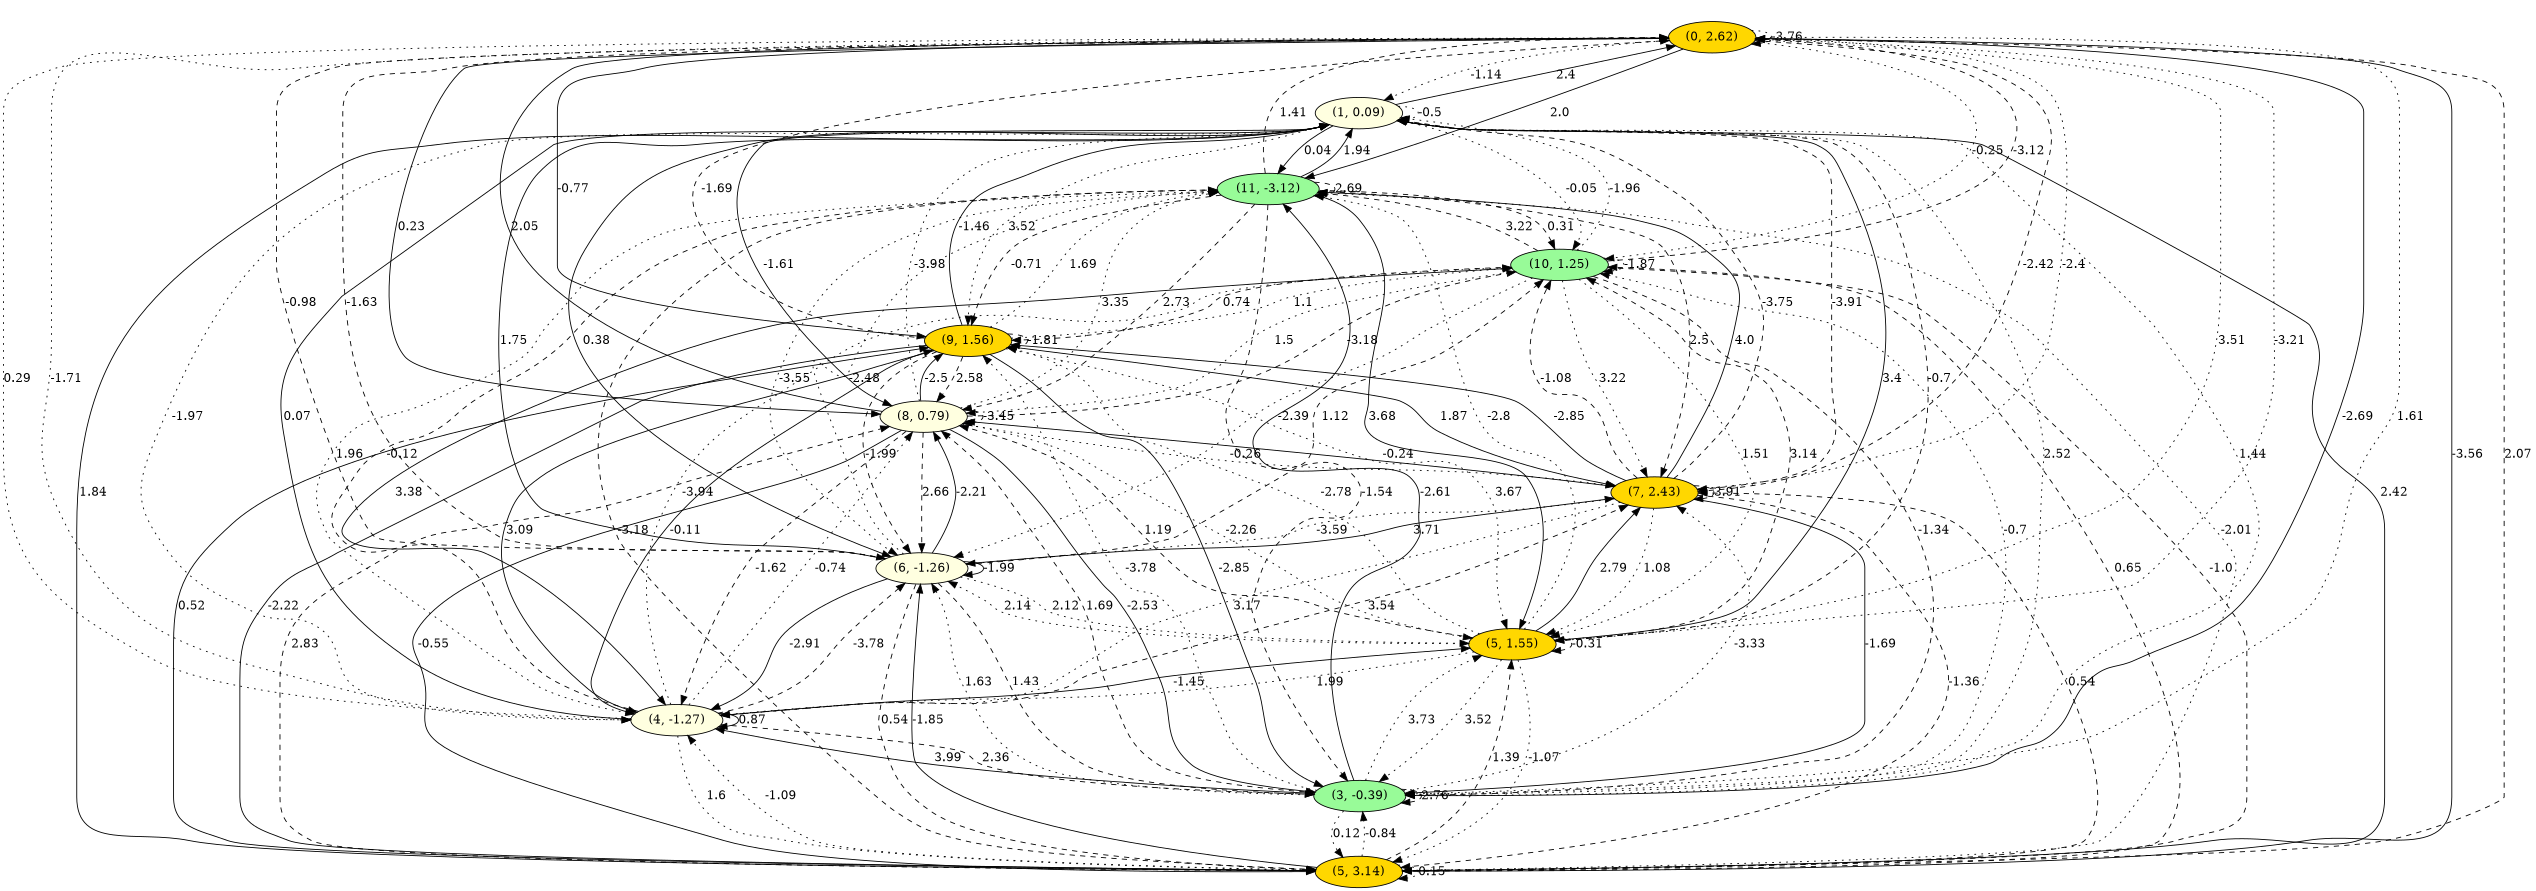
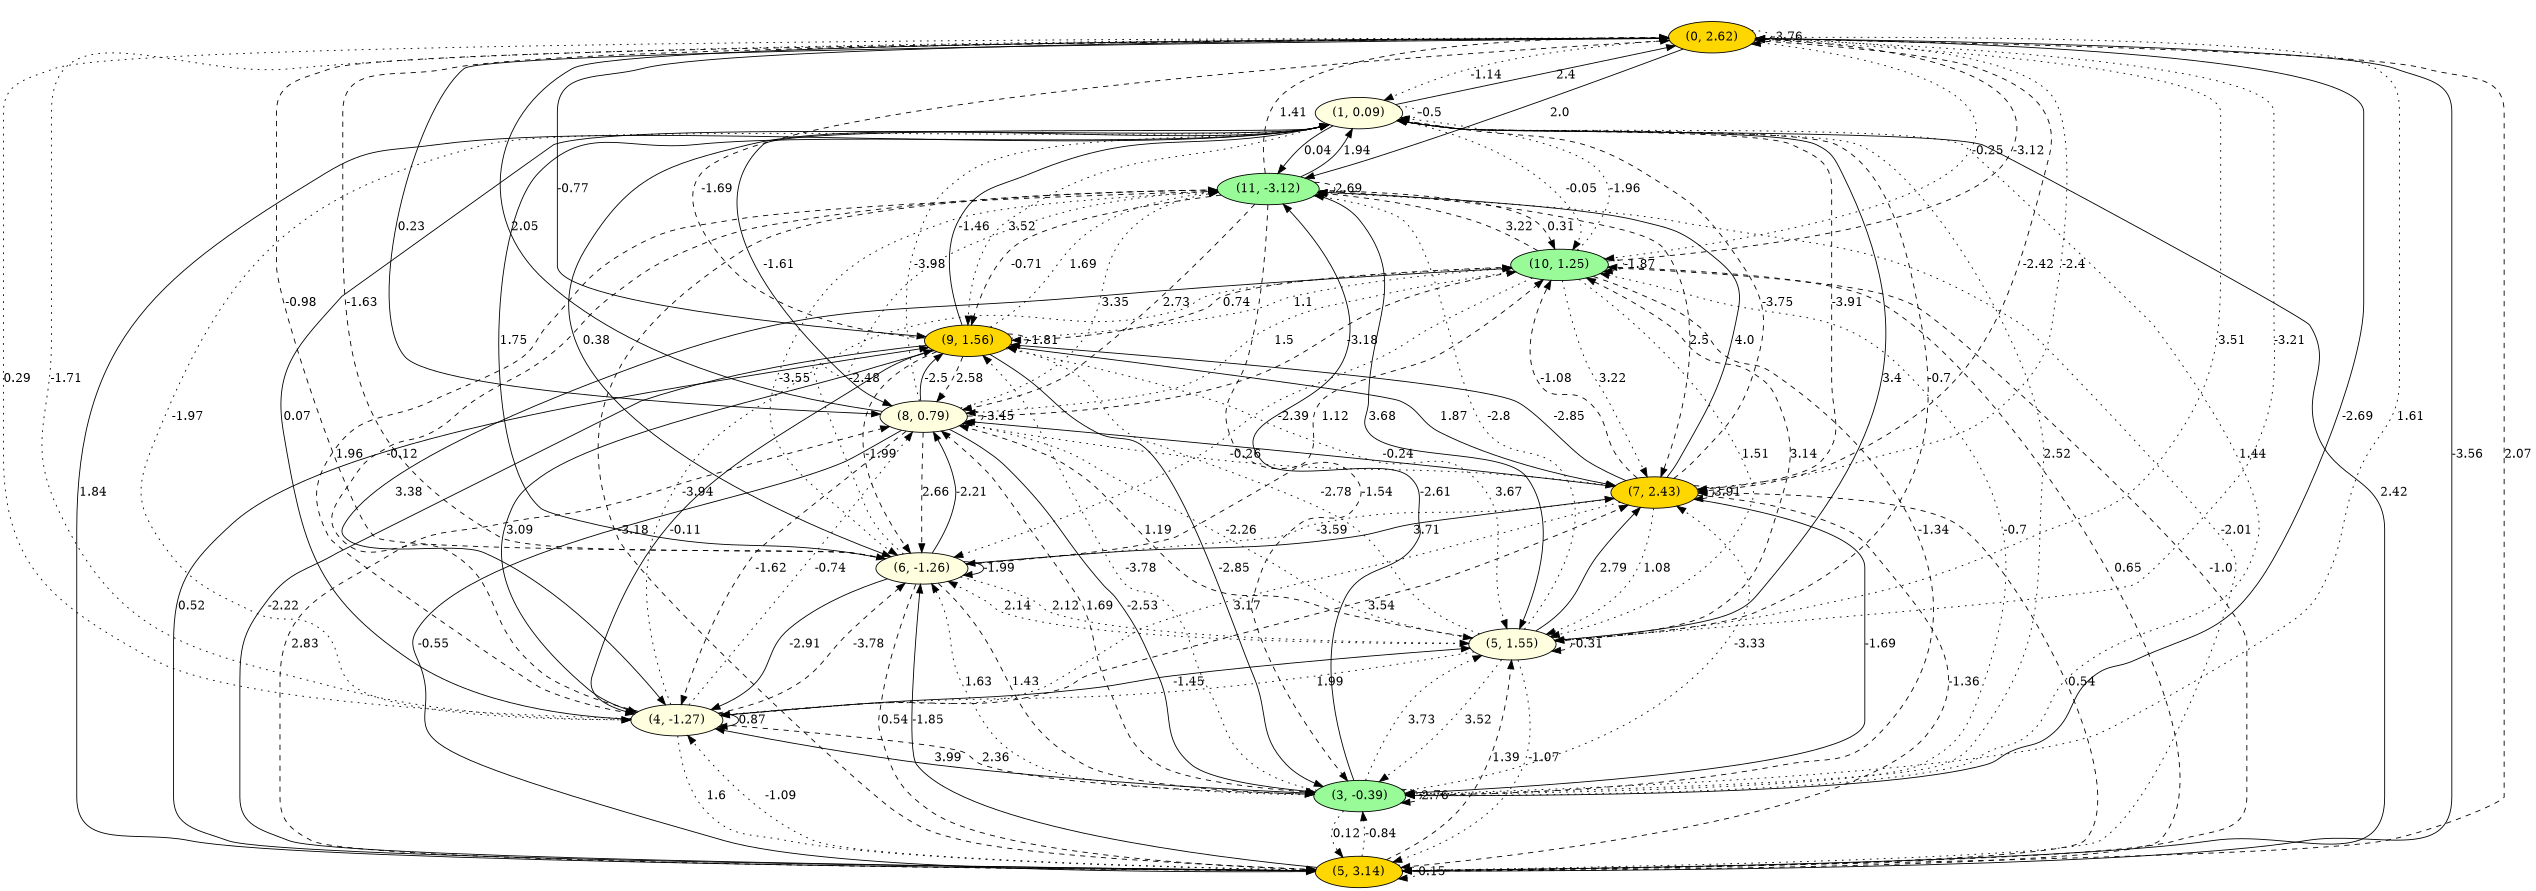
edge "(11, -3.12)" -> "(4, -1.27)": style dotted -> dashed
node "(5, 1.55)": fillcolor gold -> lightyellow
